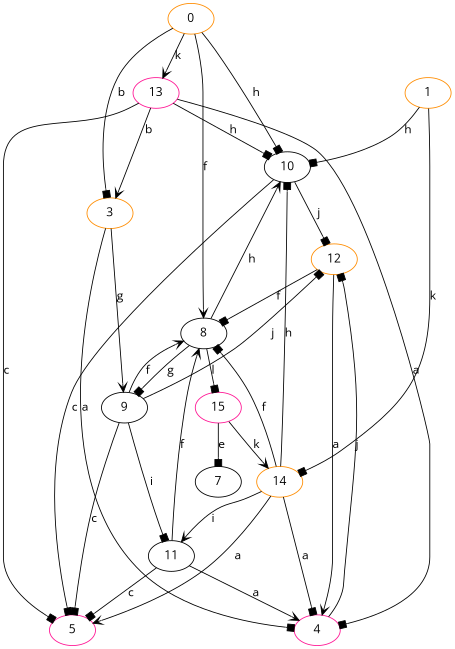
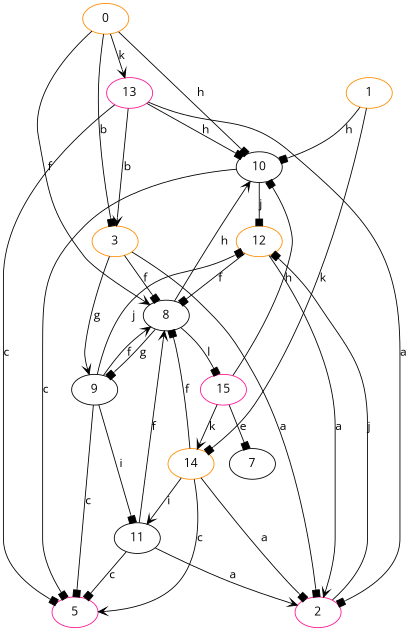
edge "3" -> "8": added, label "f"
edge "14" -> "10": now "15" -> "10"
edge "14" -> "5": label "a" -> "c"
node "4": label "4" -> "2"
